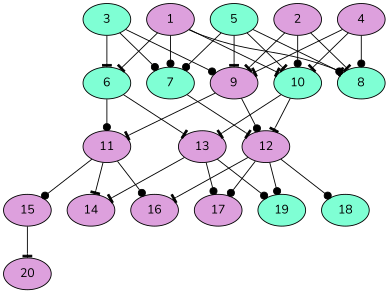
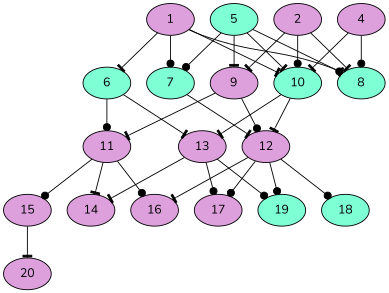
node "3": removed
edge "4" -> "9": removed
